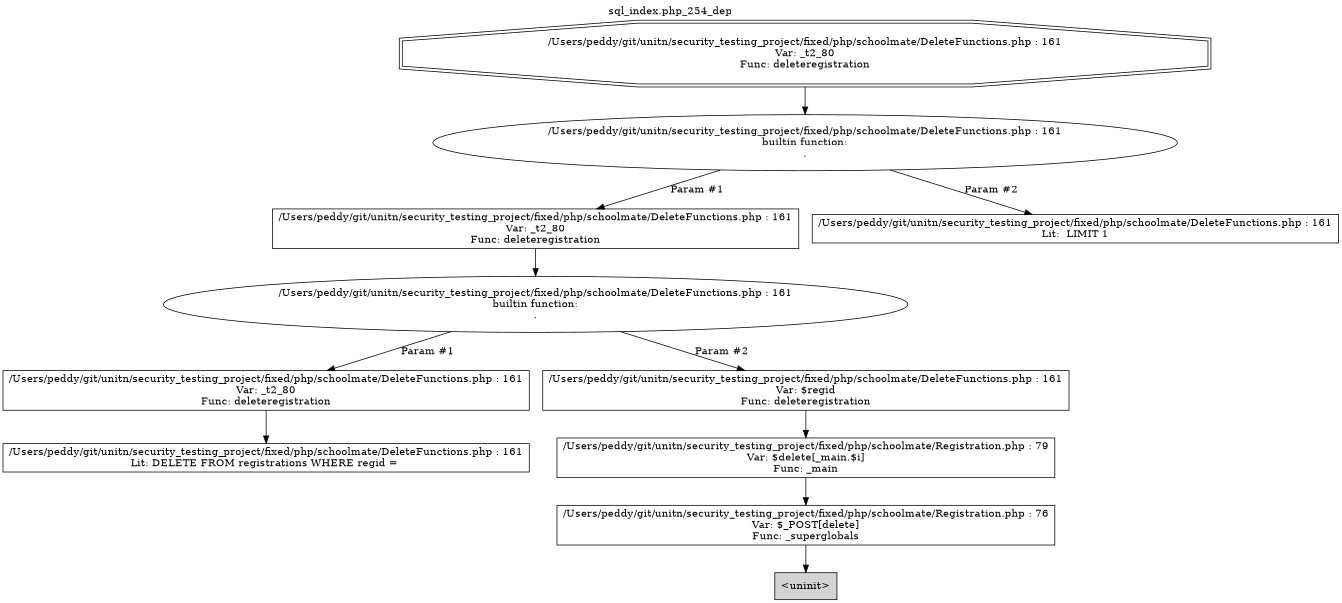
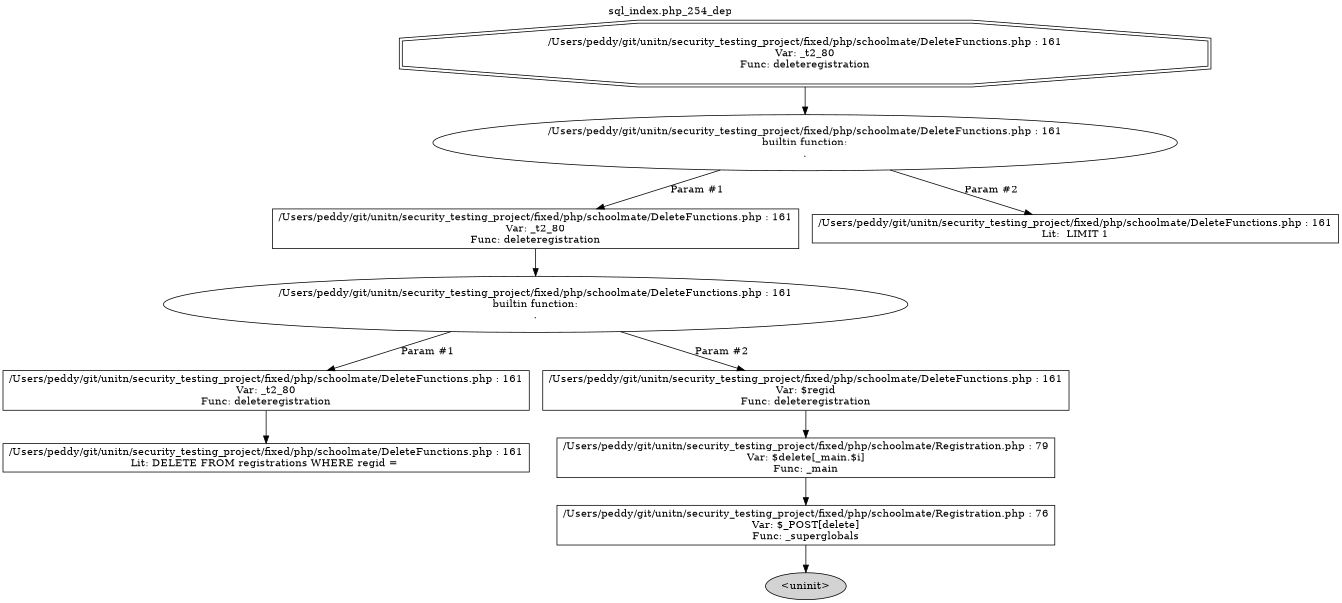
node "<uninit>": shape box -> ellipse
